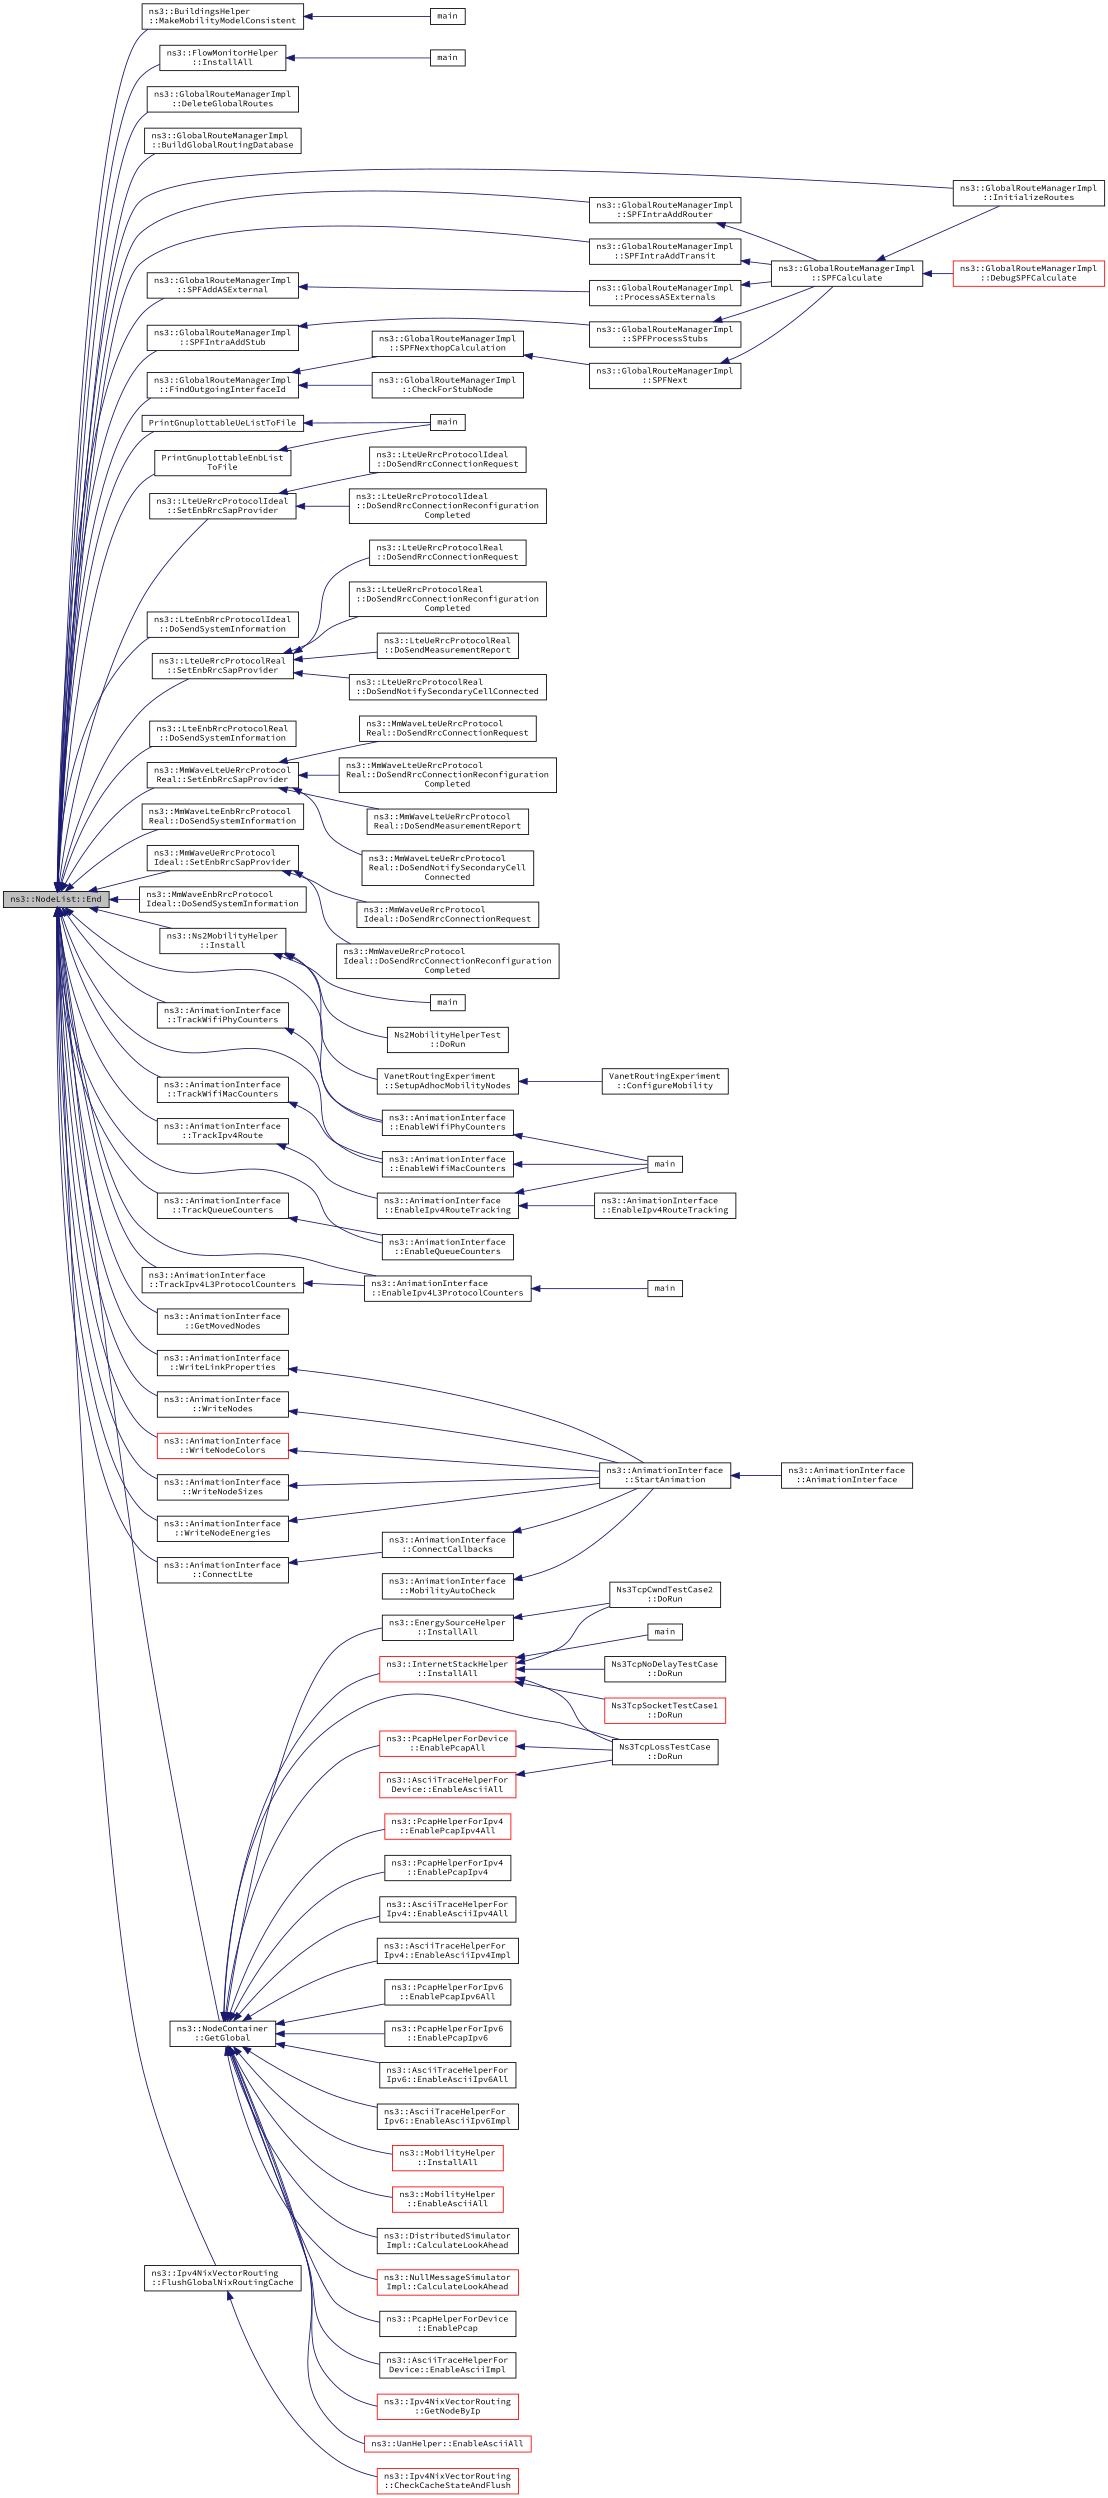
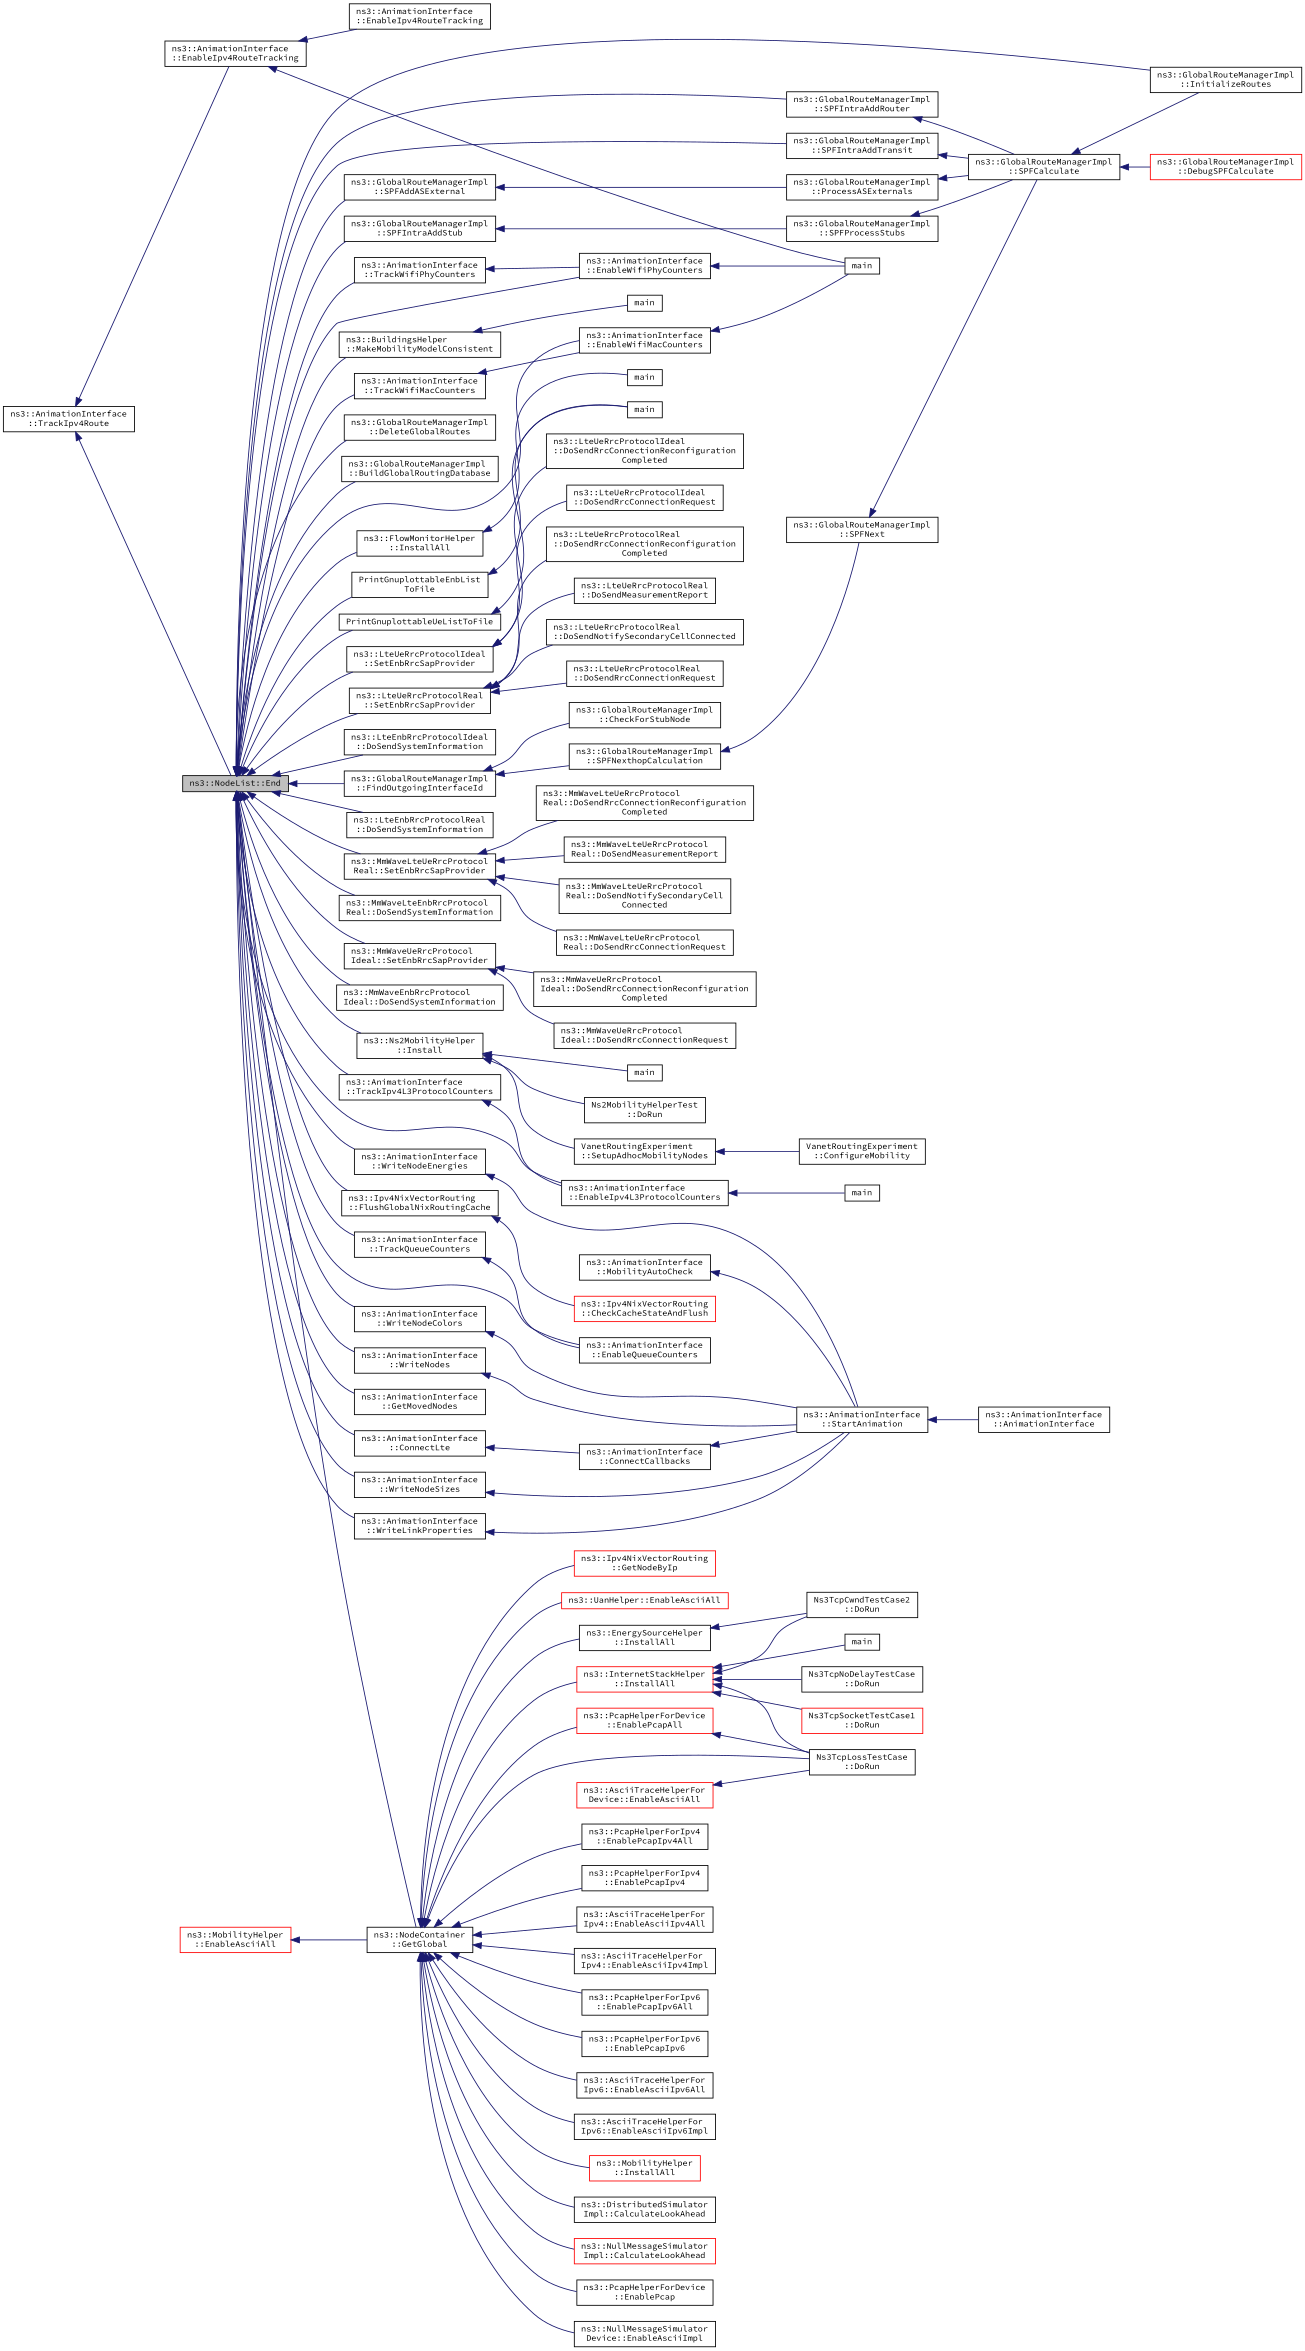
edge "ns3::AnimationInterface ::TrackIpv4Route" -> "ns3::NodeList::End": reversed
node "ns3::AnimationInterface ::WriteNodeColors": color red -> black
node "ns3::PcapHelperForIpv4 ::EnablePcapIpv4All": color red -> black
edge "ns3::MobilityHelper ::EnableAsciiAll" -> "ns3::NodeContainer ::GetGlobal": reversed
node "ns3::AsciiTraceHelperFor Device::EnableAsciiImpl": label "ns3::AsciiTraceHelperFor Device::EnableAsciiImpl" -> "ns3::NullMessageSimulator Device::EnableAsciiImpl"
